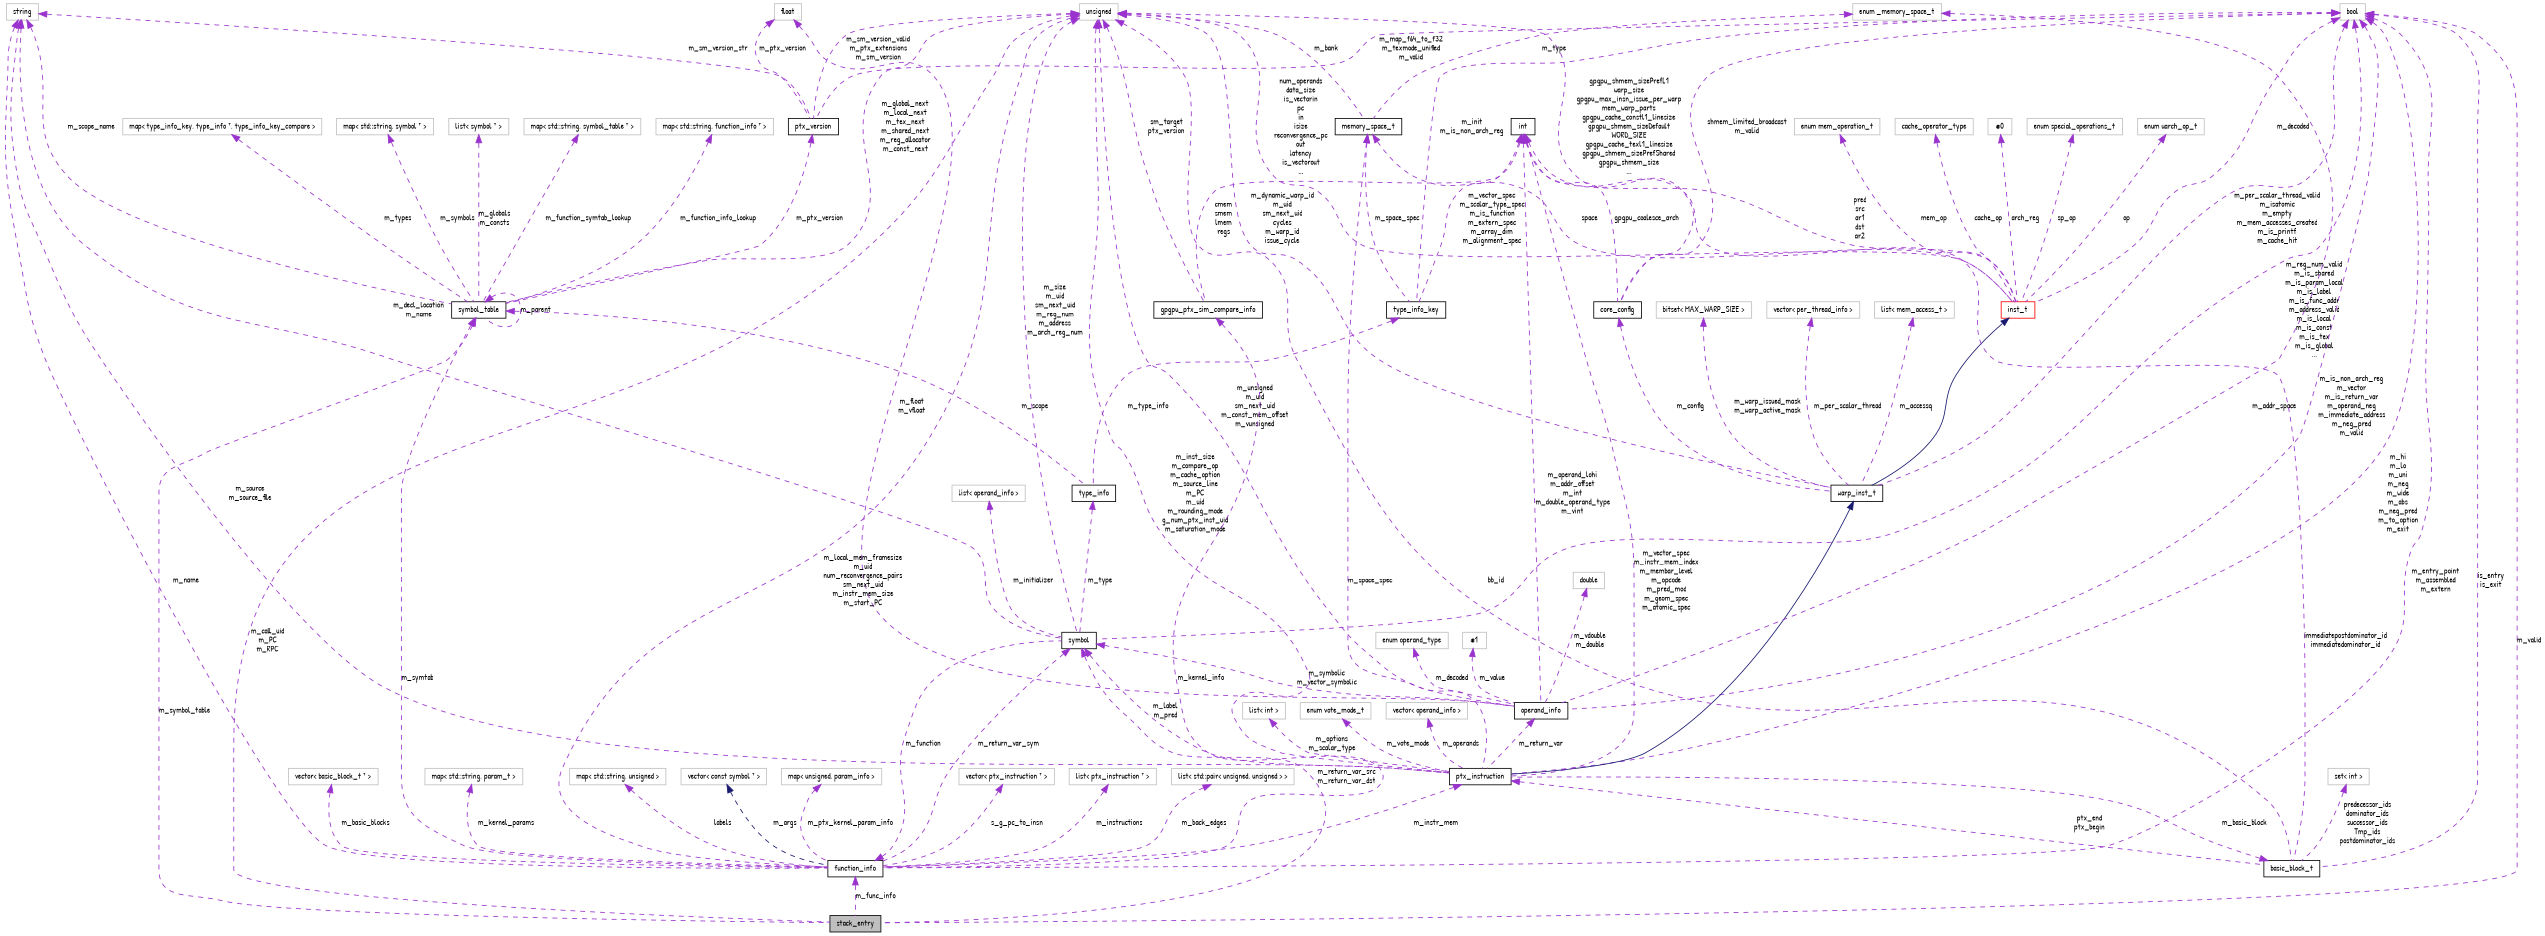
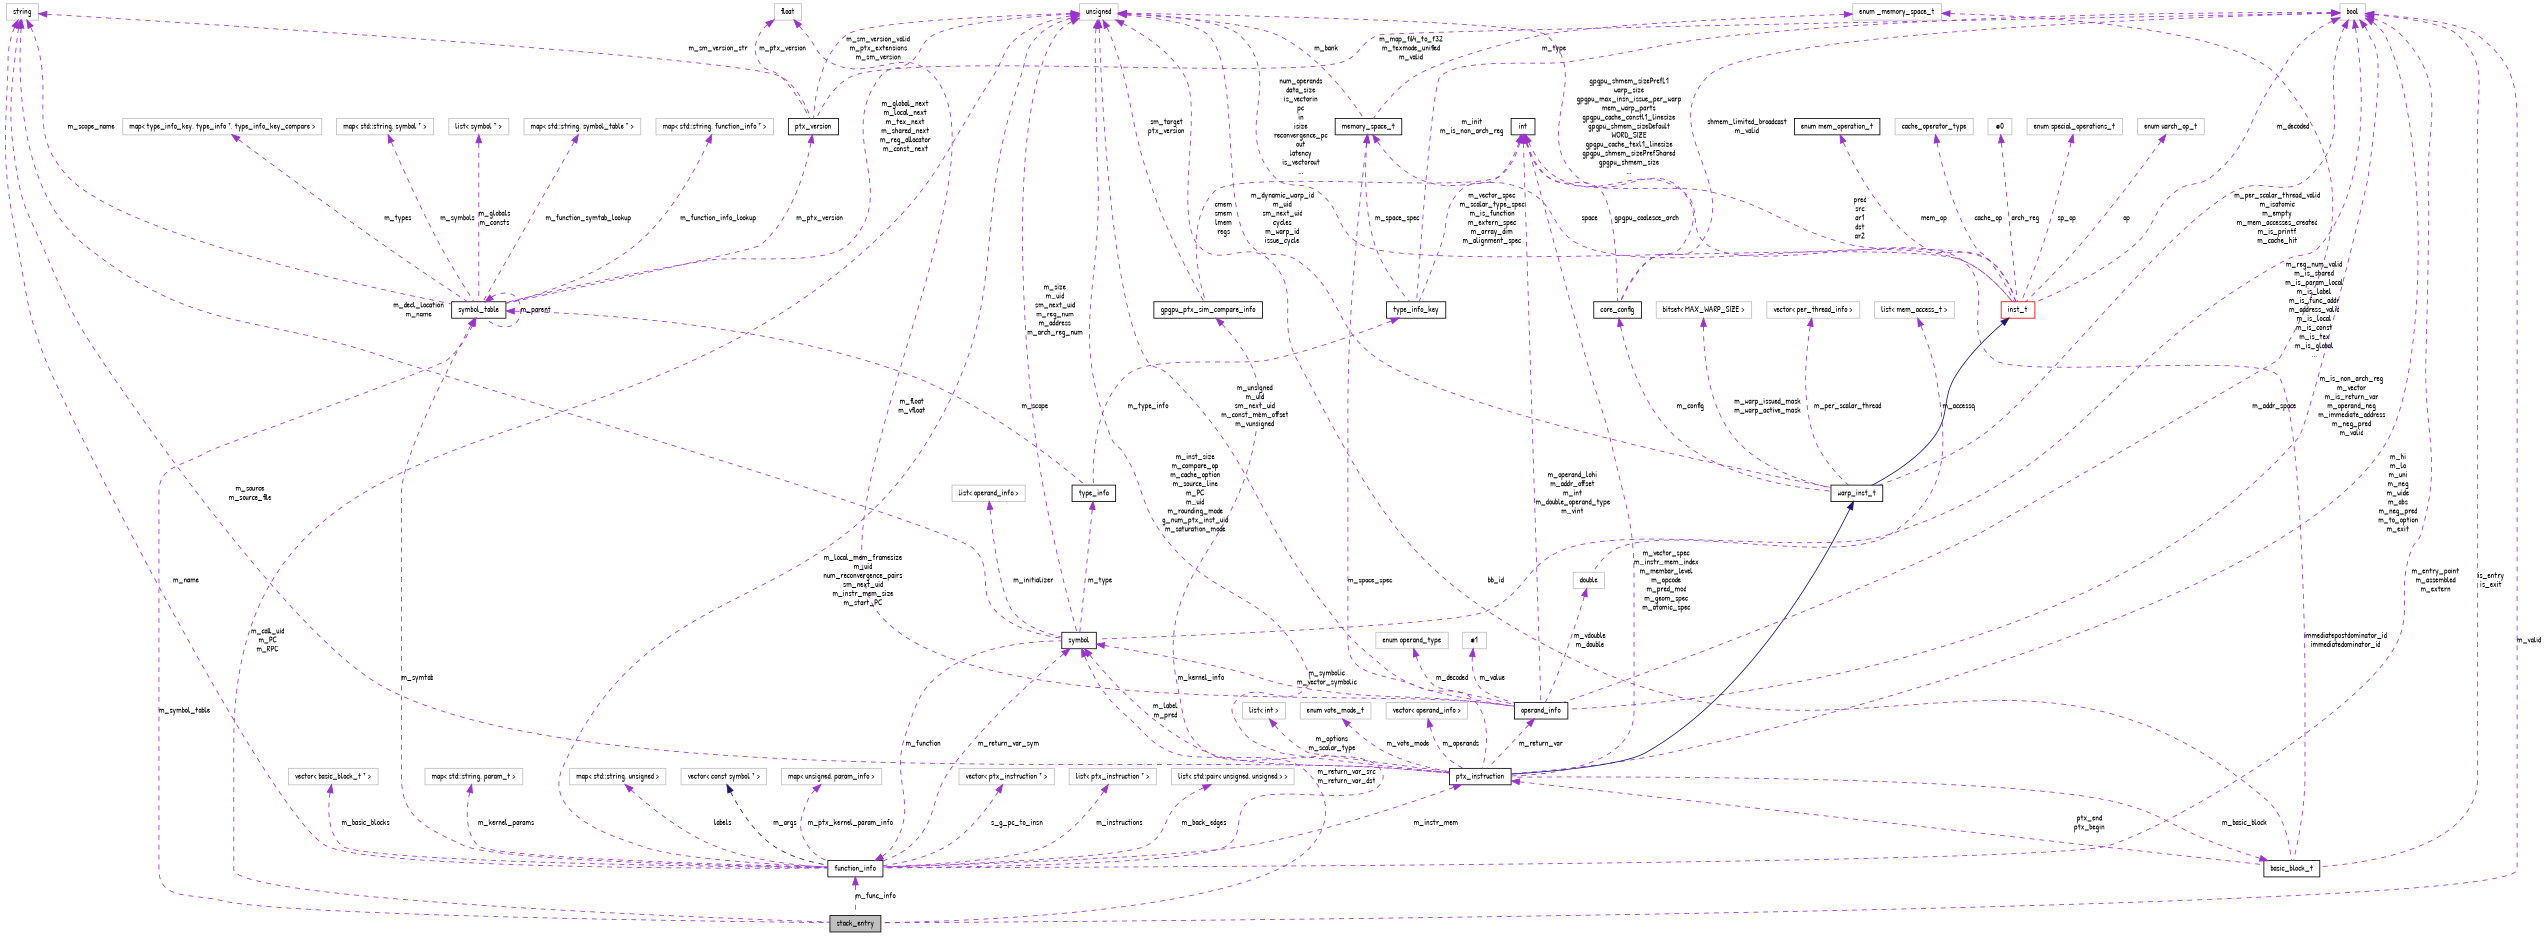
node "enum mem_operation_t": color grey75 -> black
edge "warp_inst_t" -> "list< mem_access_t >": now "double" -> "list< mem_access_t >"
node "set< int >": removed
